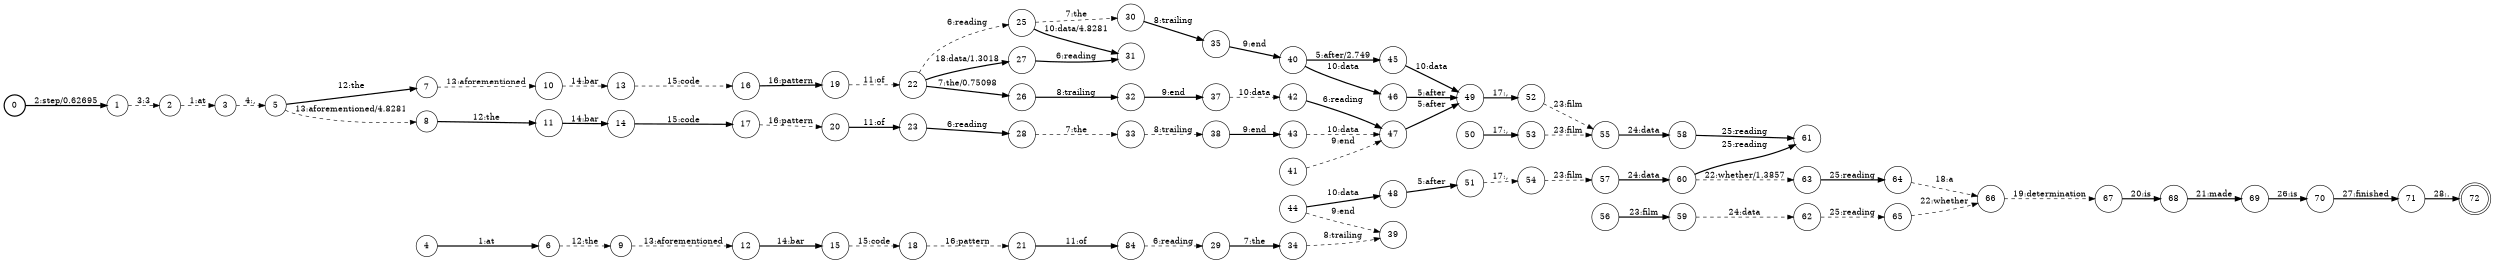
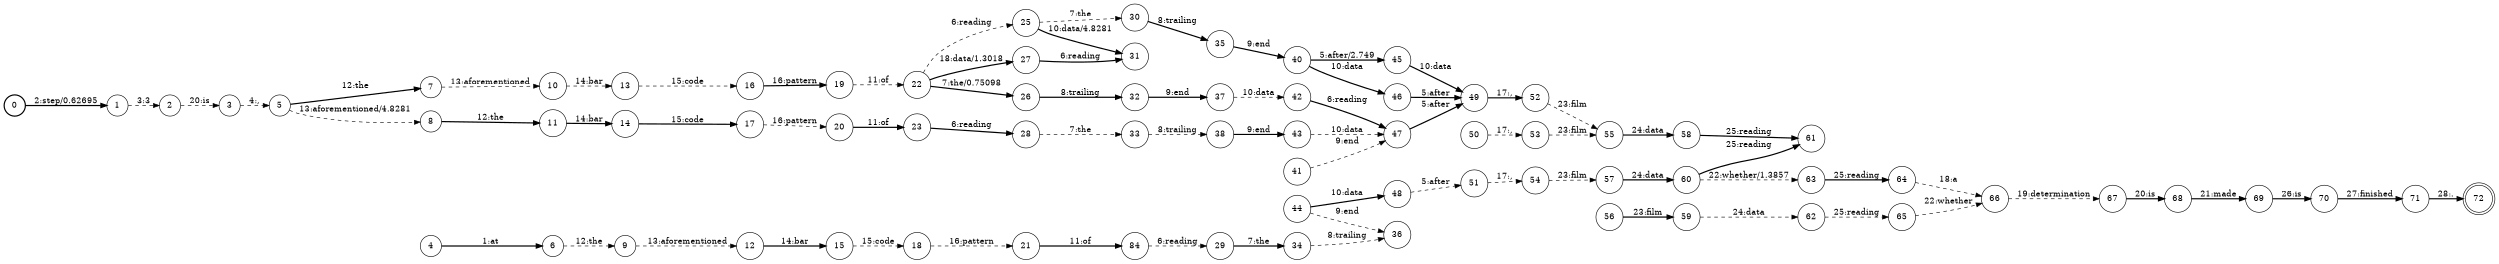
edge "2" -> "3": label "1:at" -> "20:is"
edge "50" -> "53": style bold -> dashed
edge "48" -> "51": style bold -> dashed
node "39": label "39" -> "36"
